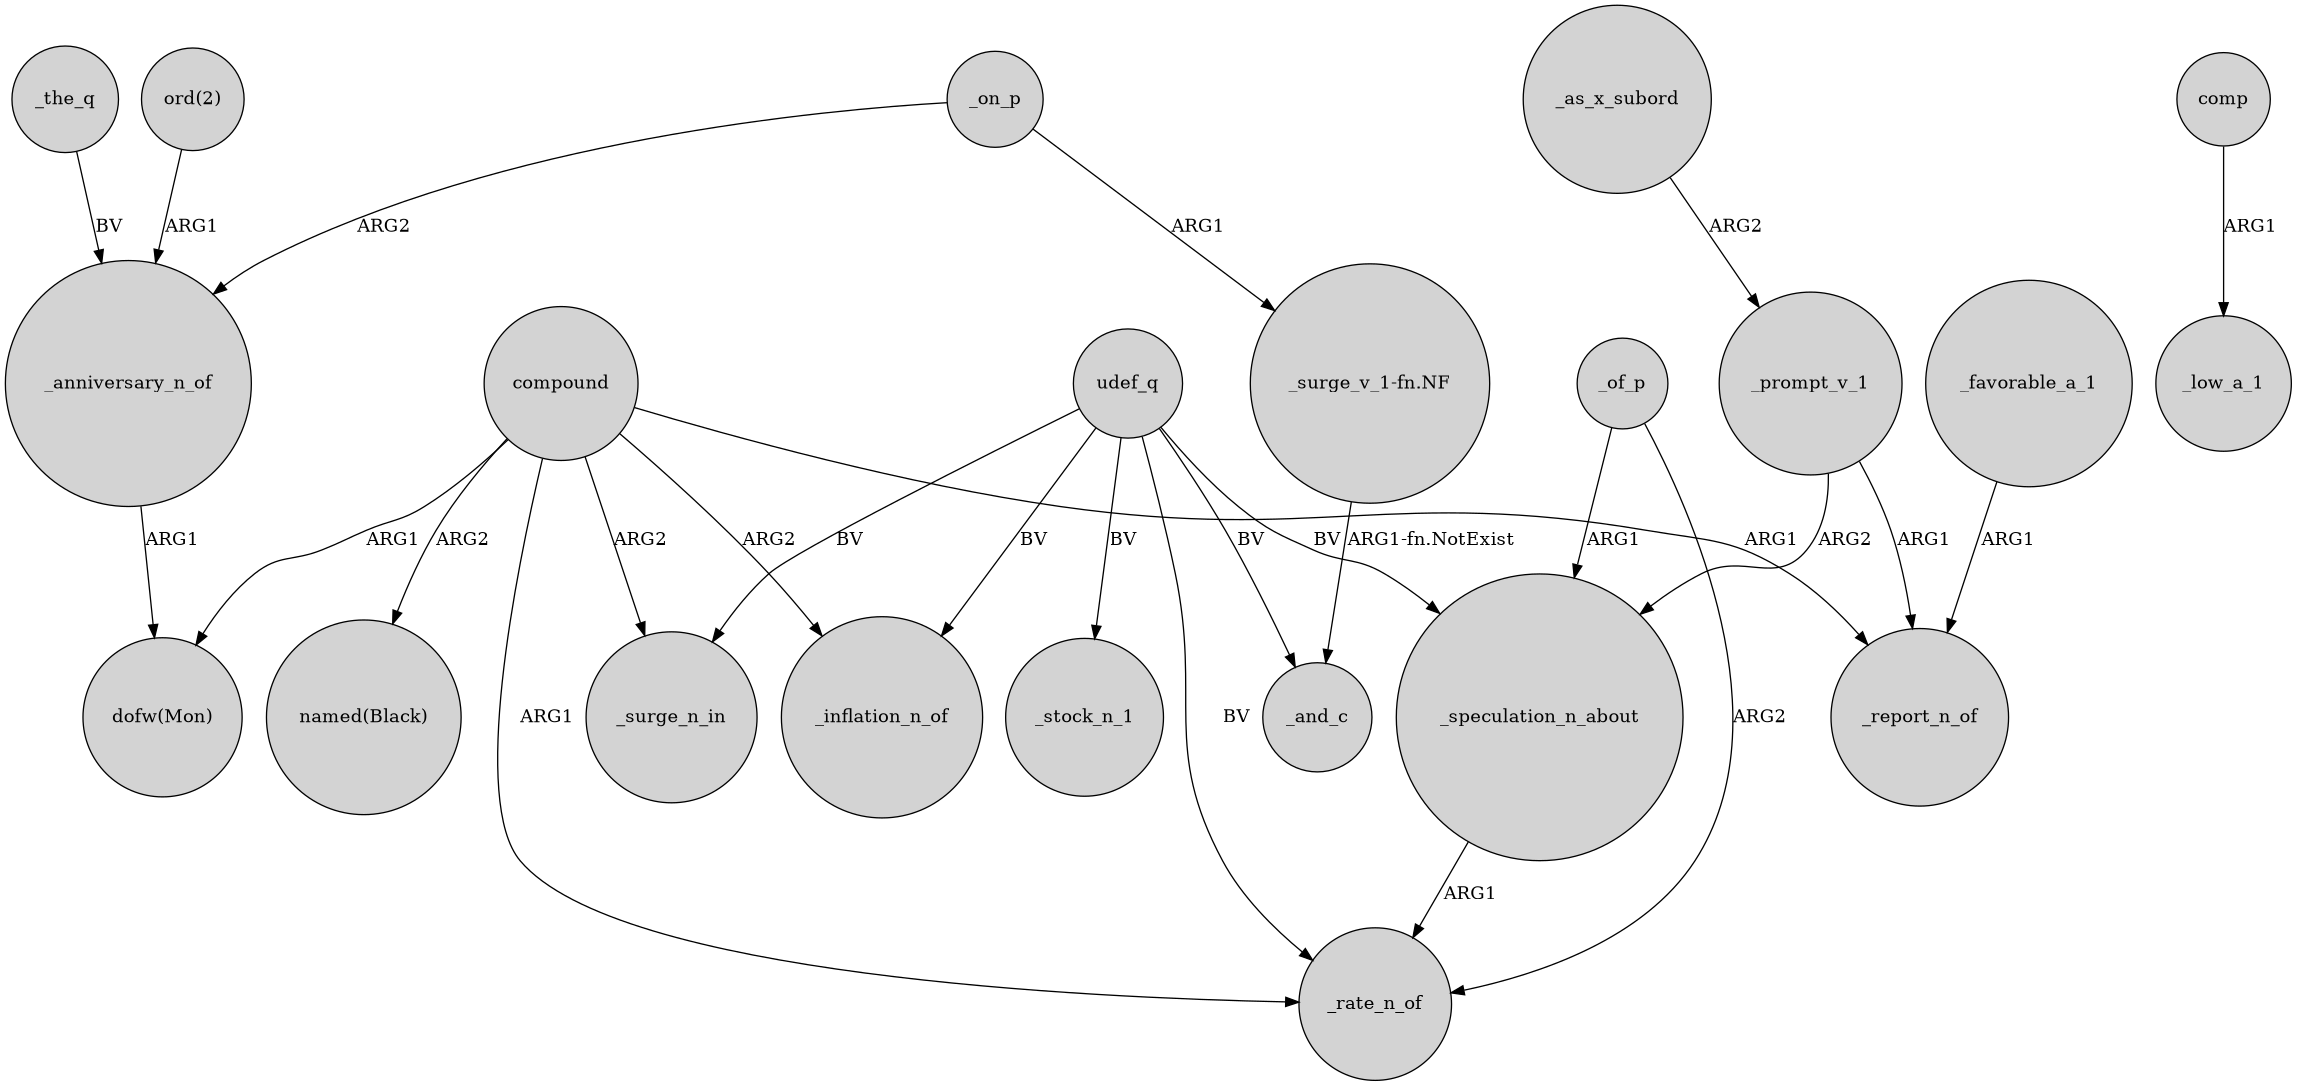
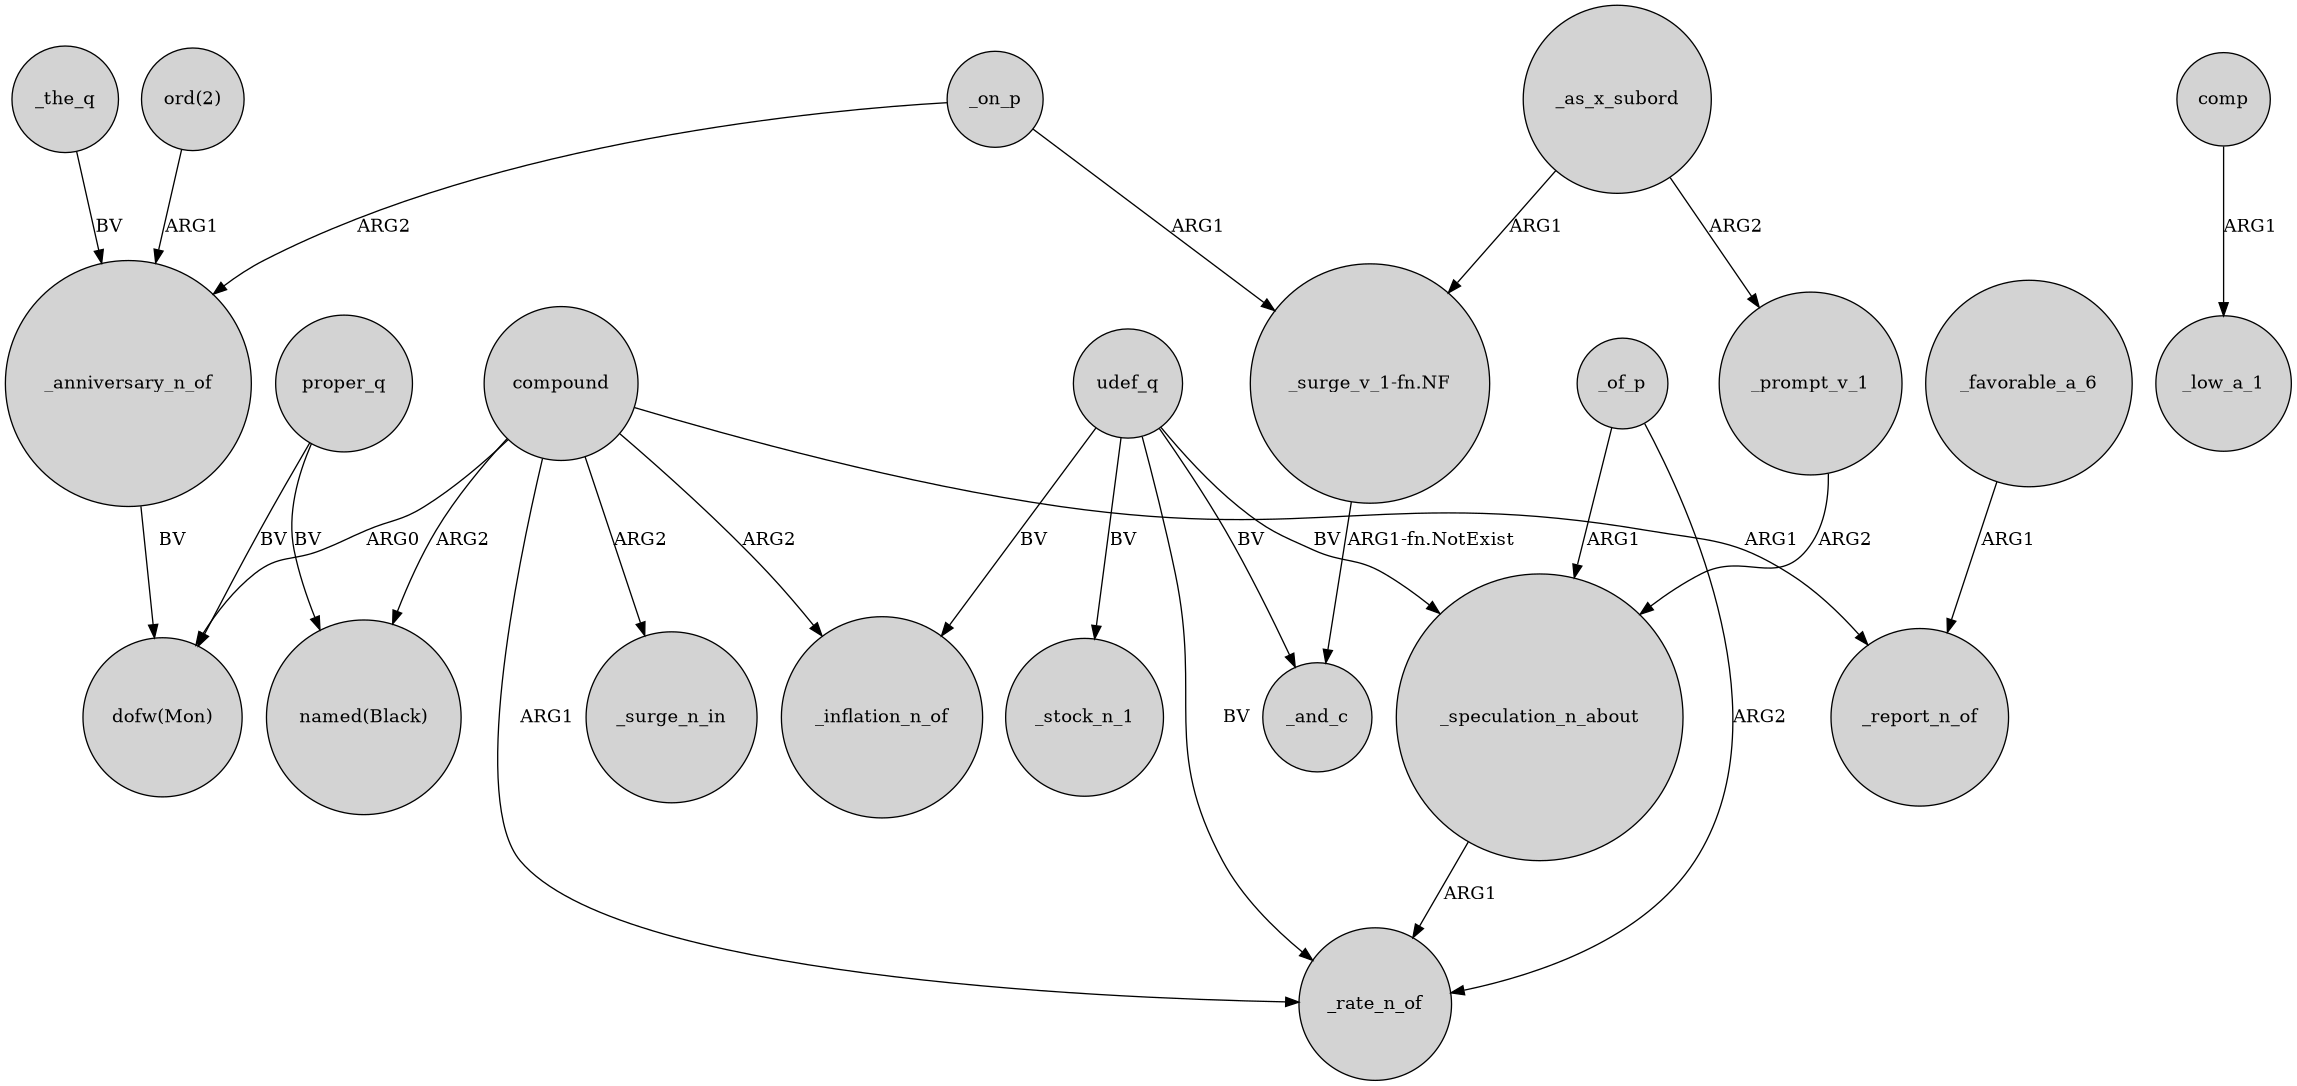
edge "_as_x_subord" -> "_surge_v_1-fn.NF": added, label "ARG1"
node "proper_q": added
node "_favorable_a_1": label "_favorable_a_1" -> "_favorable_a_6"
edge "udef_q" -> "_surge_n_in": removed, label "BV"
edge "_prompt_v_1" -> "_report_n_of": removed, label "ARG1"
edge "_anniversary_n_of" -> "dofw(Mon)": label "ARG1" -> "BV"
edge "compound" -> "dofw(Mon)": label "ARG1" -> "ARG0"
